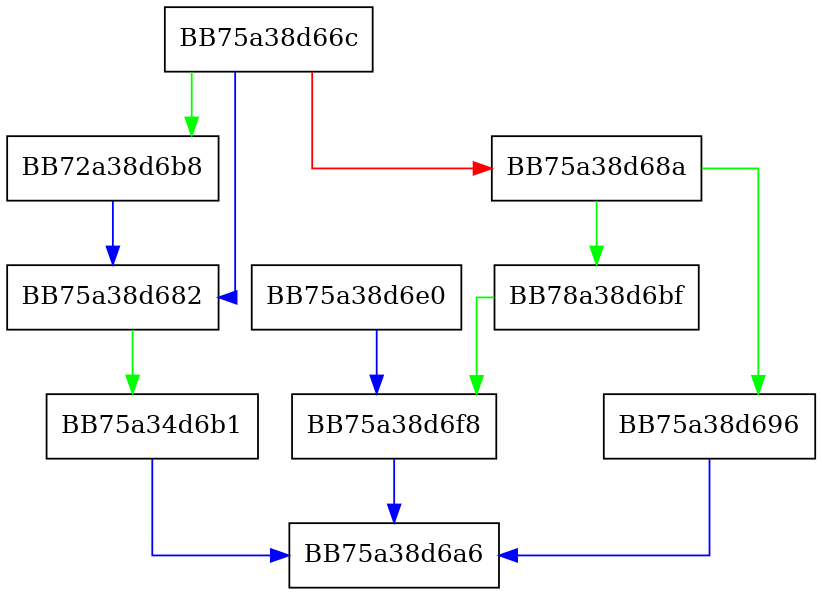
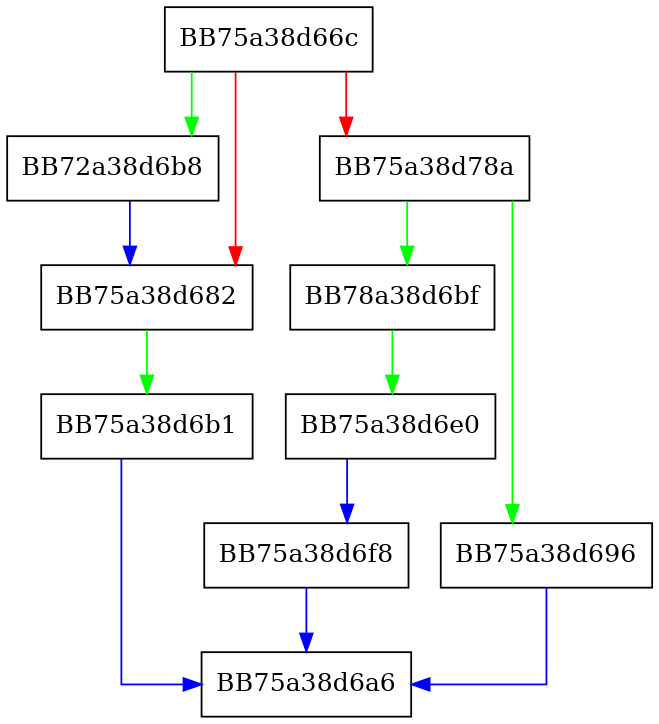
node "BB75a38d68a": label "BB75a38d68a" -> "BB75a38d78a"
edge "BB75a38d66c" -> "BB75a38d682": color blue -> red
edge "BB78a38d6bf" -> "BB75a38d6f8": now "BB78a38d6bf" -> "BB75a38d6e0"
node "BB75a34d6b1": label "BB75a34d6b1" -> "BB75a38d6b1"
